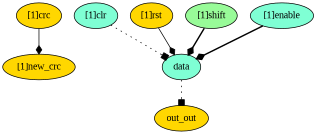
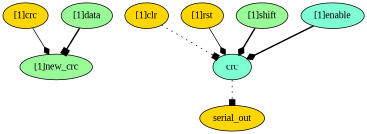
node "[1]data": added
node "[1]clr": fillcolor aquamarine -> gold
node "[1]new_crc": fillcolor gold -> palegreen
node "data": label "data" -> "crc"
node "out_out": label "out_out" -> "serial_out"
